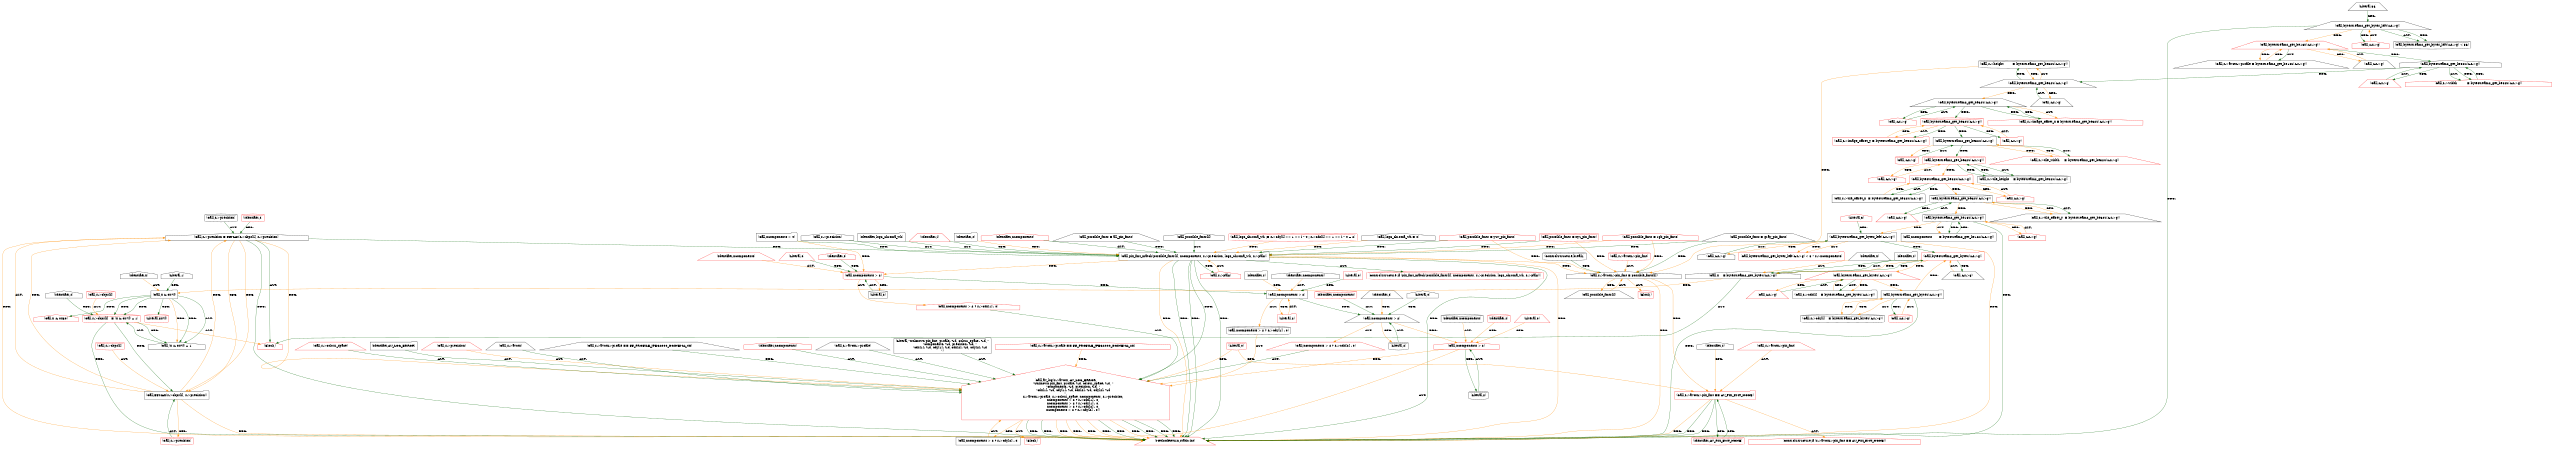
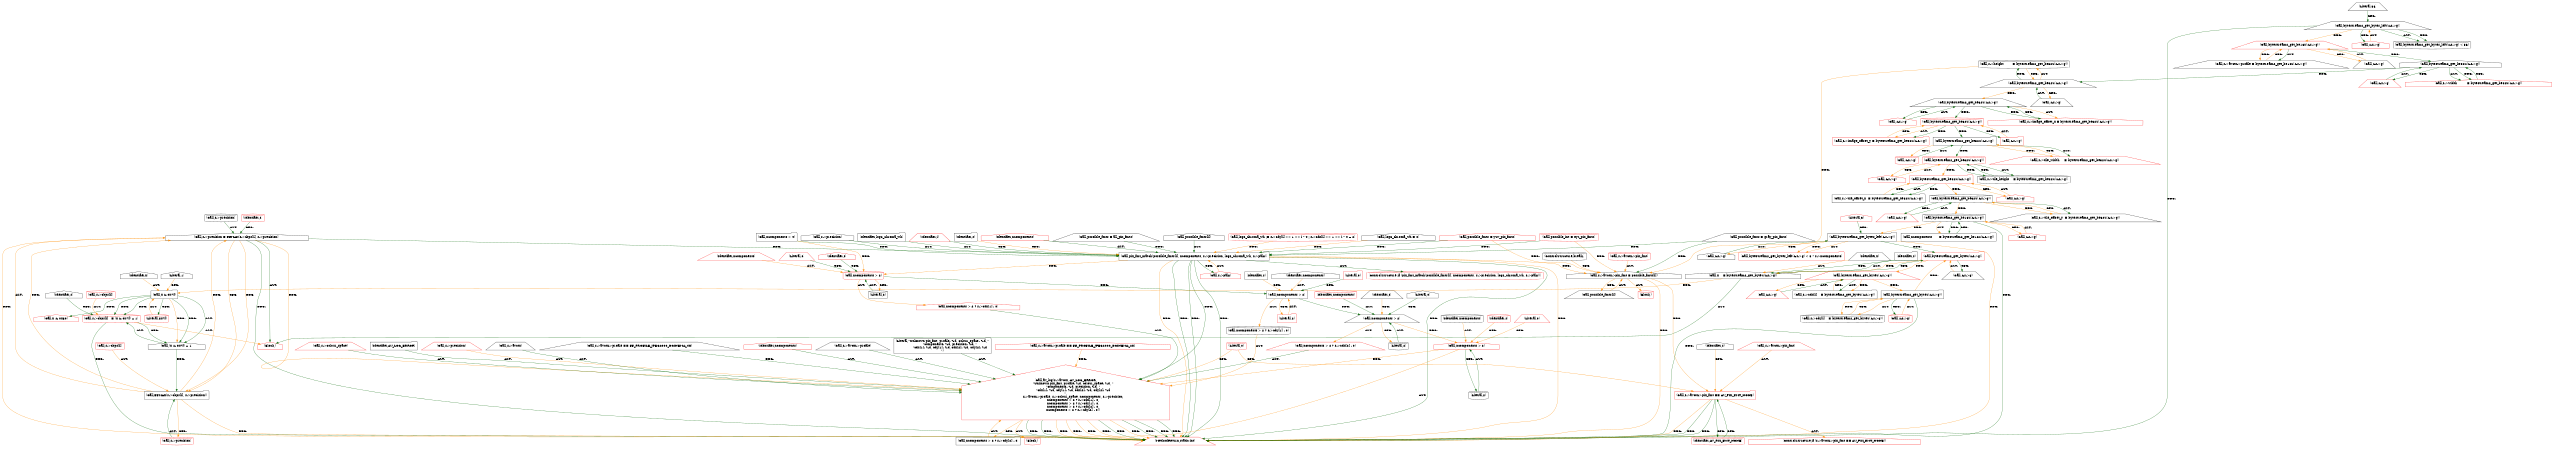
node "(Call,possible_fmts = xyz_pix_fmts)": label "(Call,possible_fmts = xyz_pix_fmts)" -> "(Call,possible_int = xyz_pix_fmts)"
node "(Call,possible_fmts = rgb_pix_fmts)": removed
edge "(ControlStructure,break;)" -> "(Call,s->avctx->pix_fmt = possible_fmts[i])": color darkgreen -> darkorange
edge "(Literal,1)" -> "(Call,x & 0x7f)": color darkgreen -> darkorange
edge "(Literal,2x7f)" -> "(Call,x & 0x7f)": added, label "AST:"
edge "(Call,s->cbps[i]   = (x & 0x7f) + 1)" -> "(Call,FFMAX(s->cbps[i], s->precision))": now "(Call,(x & 0x7f) + 1)" -> "(Call,FFMAX(s->cbps[i], s->precision))"
